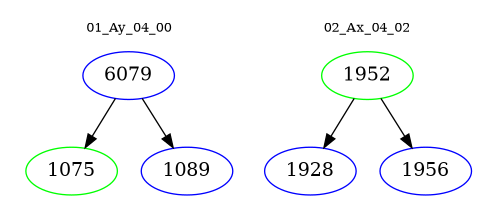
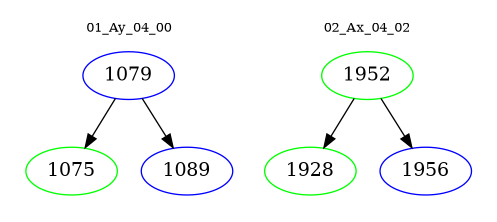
node "6079": label "6079" -> "1079"
node "1928": color blue -> green
